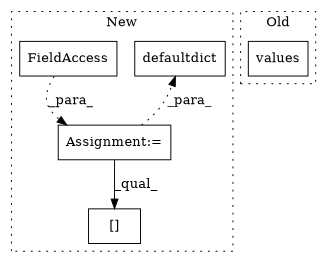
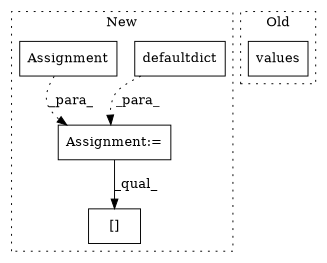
node "FieldAccess": label "FieldAccess" -> "Assignment"
edge "Assignment:=" -> "defaultdict": reversed
